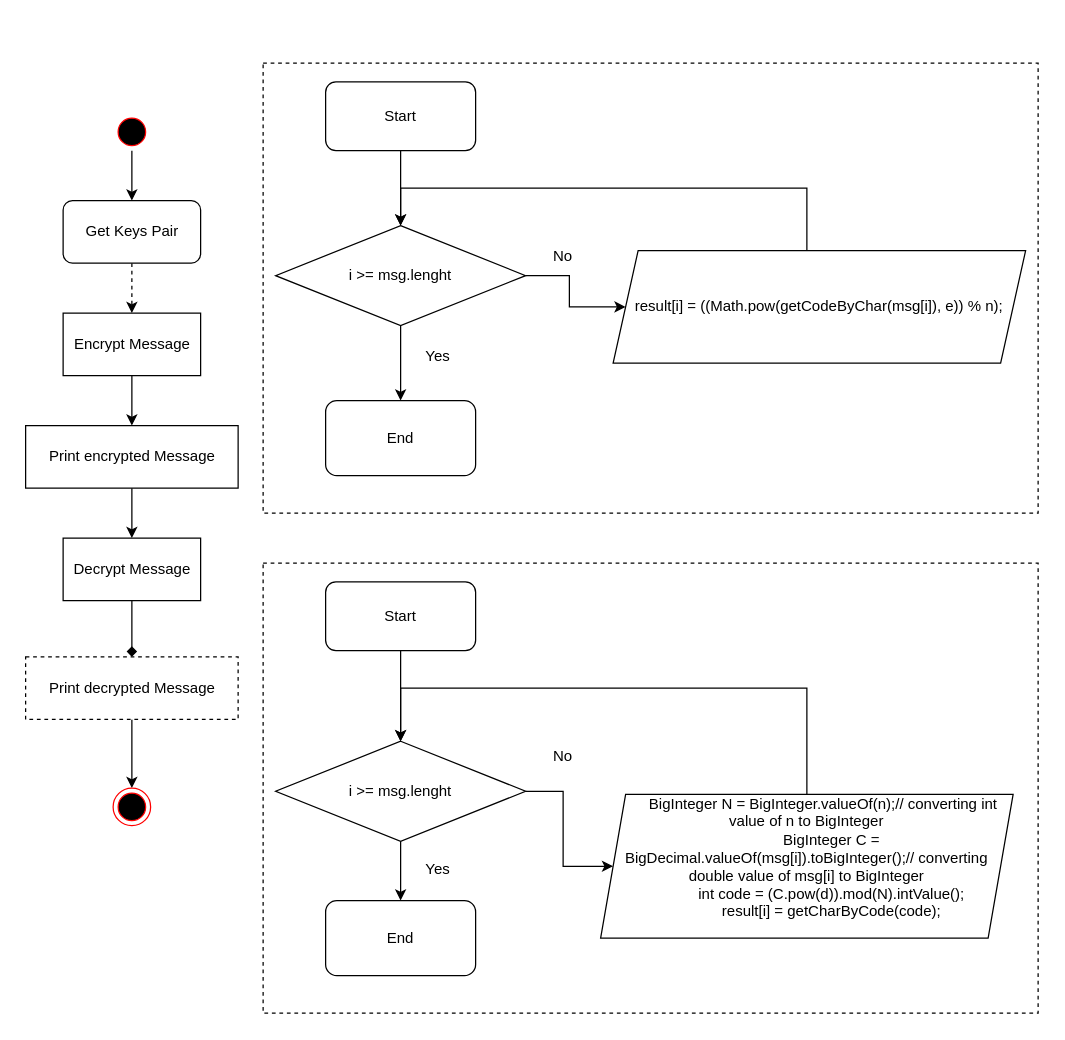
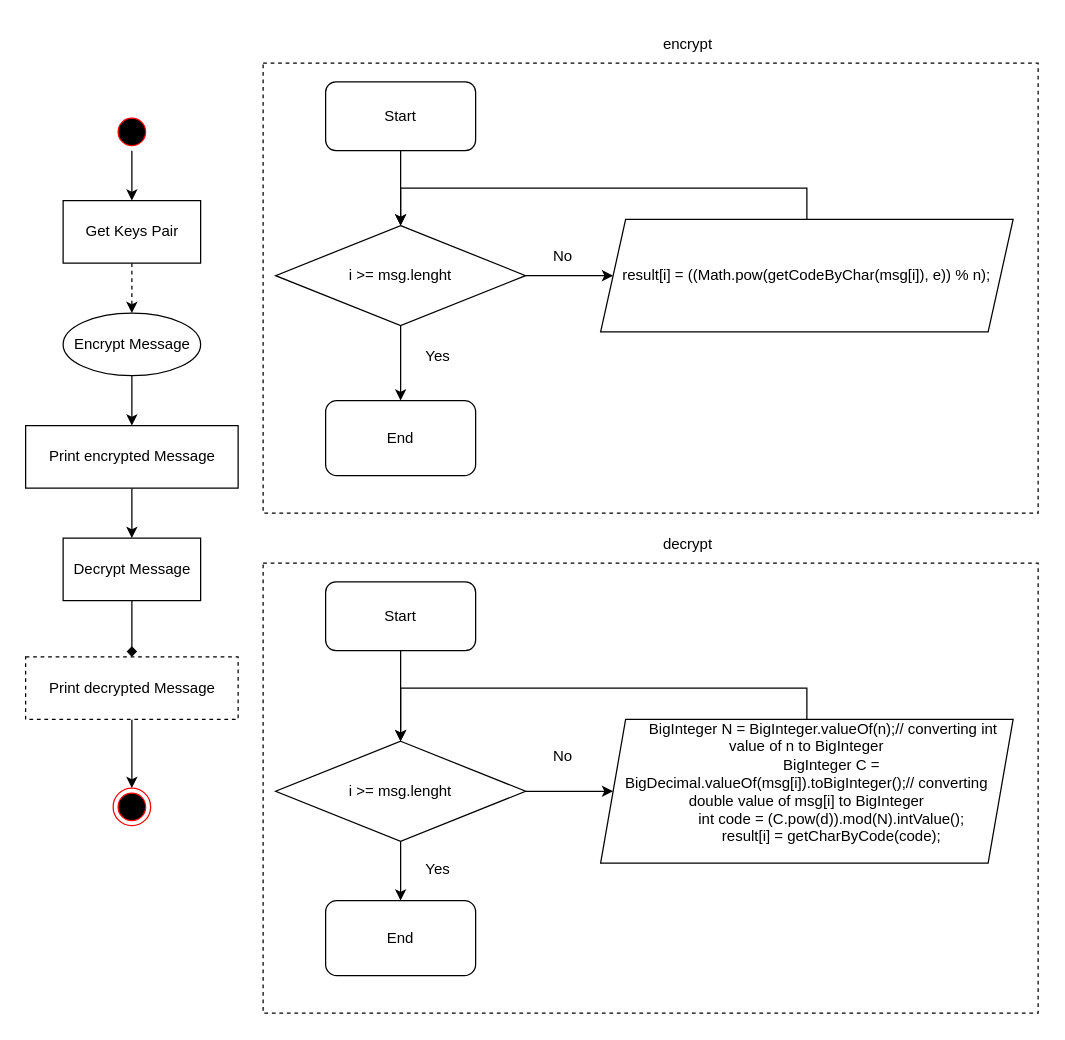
node "encrypt": added
node "Get Keys Pair": shape rounded rectangle -> rectangle
node "result[i] = ((Math.pow(getCodeByChar(msg[i]), e)) % n);": moved (819, 307) -> (807, 276)
node "Encrypt Message": shape rectangle -> ellipse
node "decrypt": added
node "BigInteger N = BigInteger.valueOf(n);// converting int value of n to BigInteger BigInteger C = BigDecimal.valueOf(msg[i]).toBigInteger();// converting double value of msg[i] to BigInteger int code = (C.pow(d)).mod(N).intValue(); result[i] = getCharByCode(code);": moved (807, 866) -> (807, 791)
